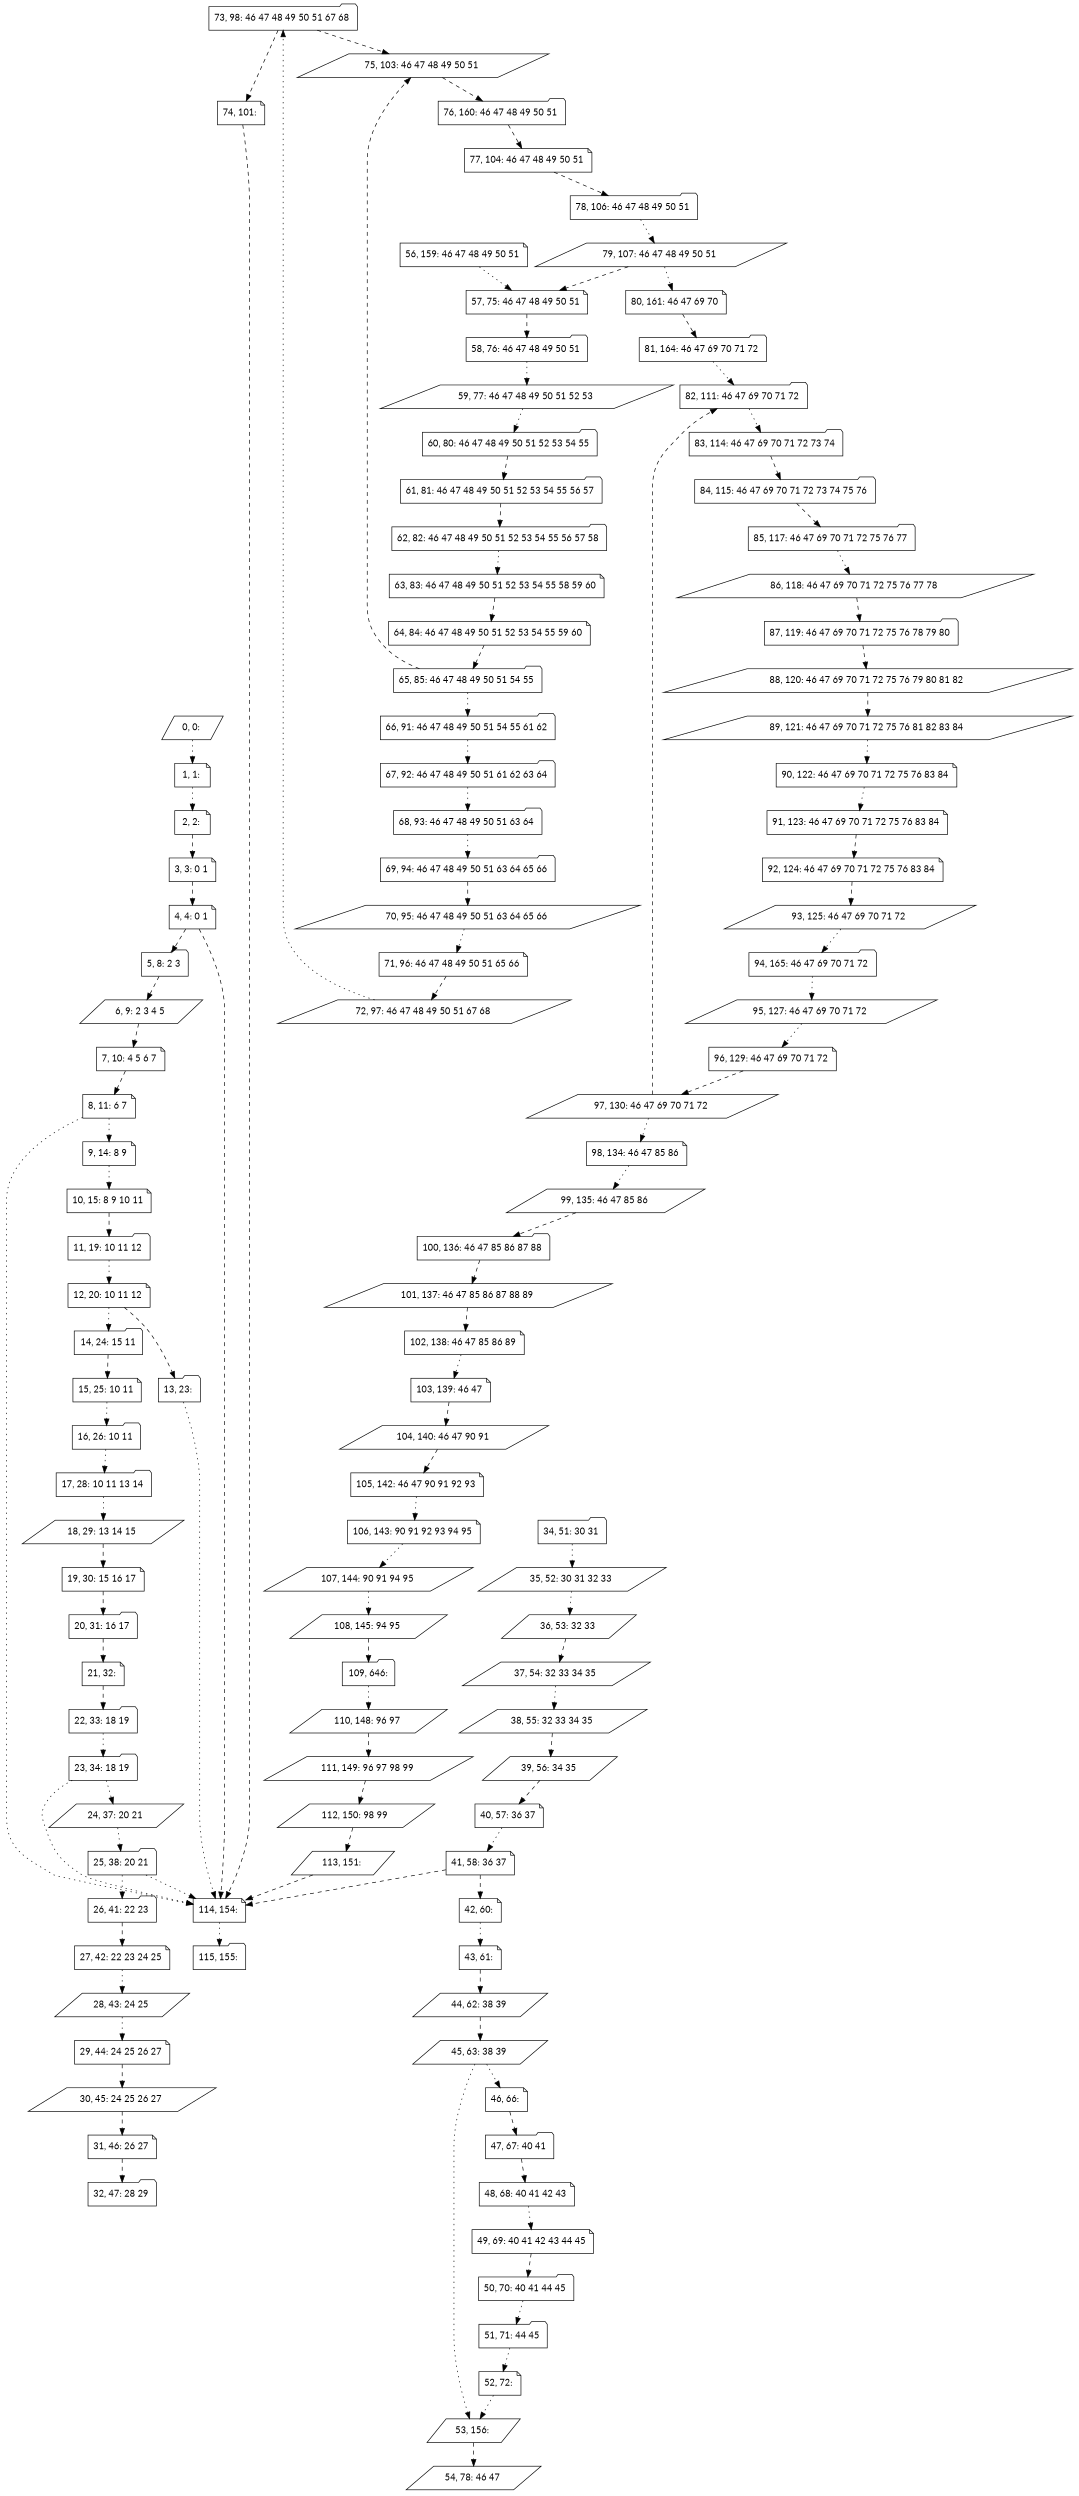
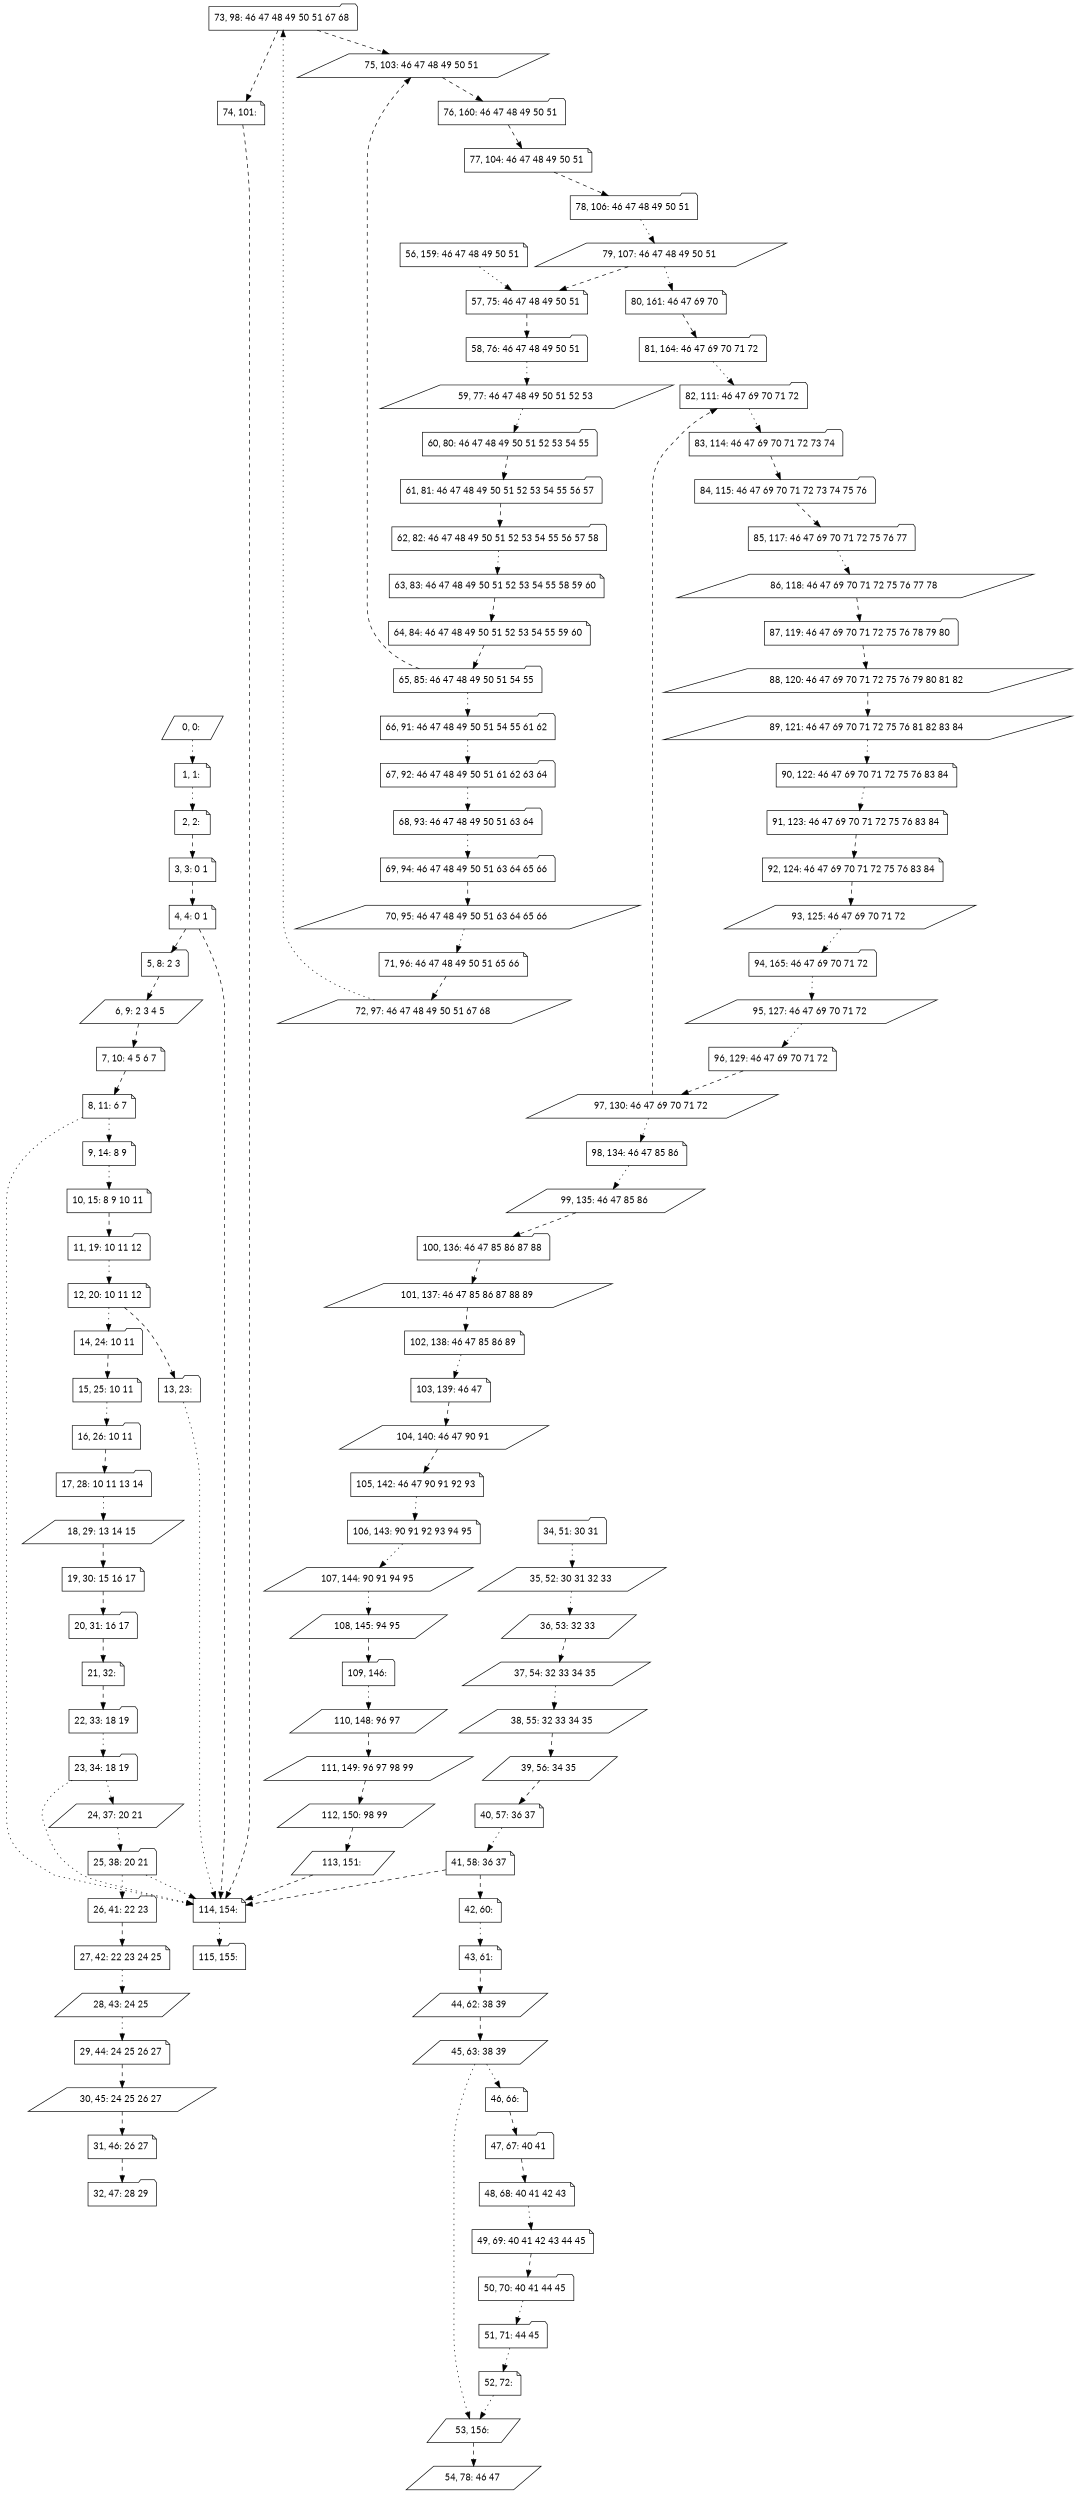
node "14, 24: 15 11": label "14, 24: 15 11" -> "14, 24: 10 11"
edge "16, 26: 10 11" -> "17, 28: 10 11 13 14": style dotted -> dashed
node "109, 646:": label "109, 646:" -> "109, 146:"
